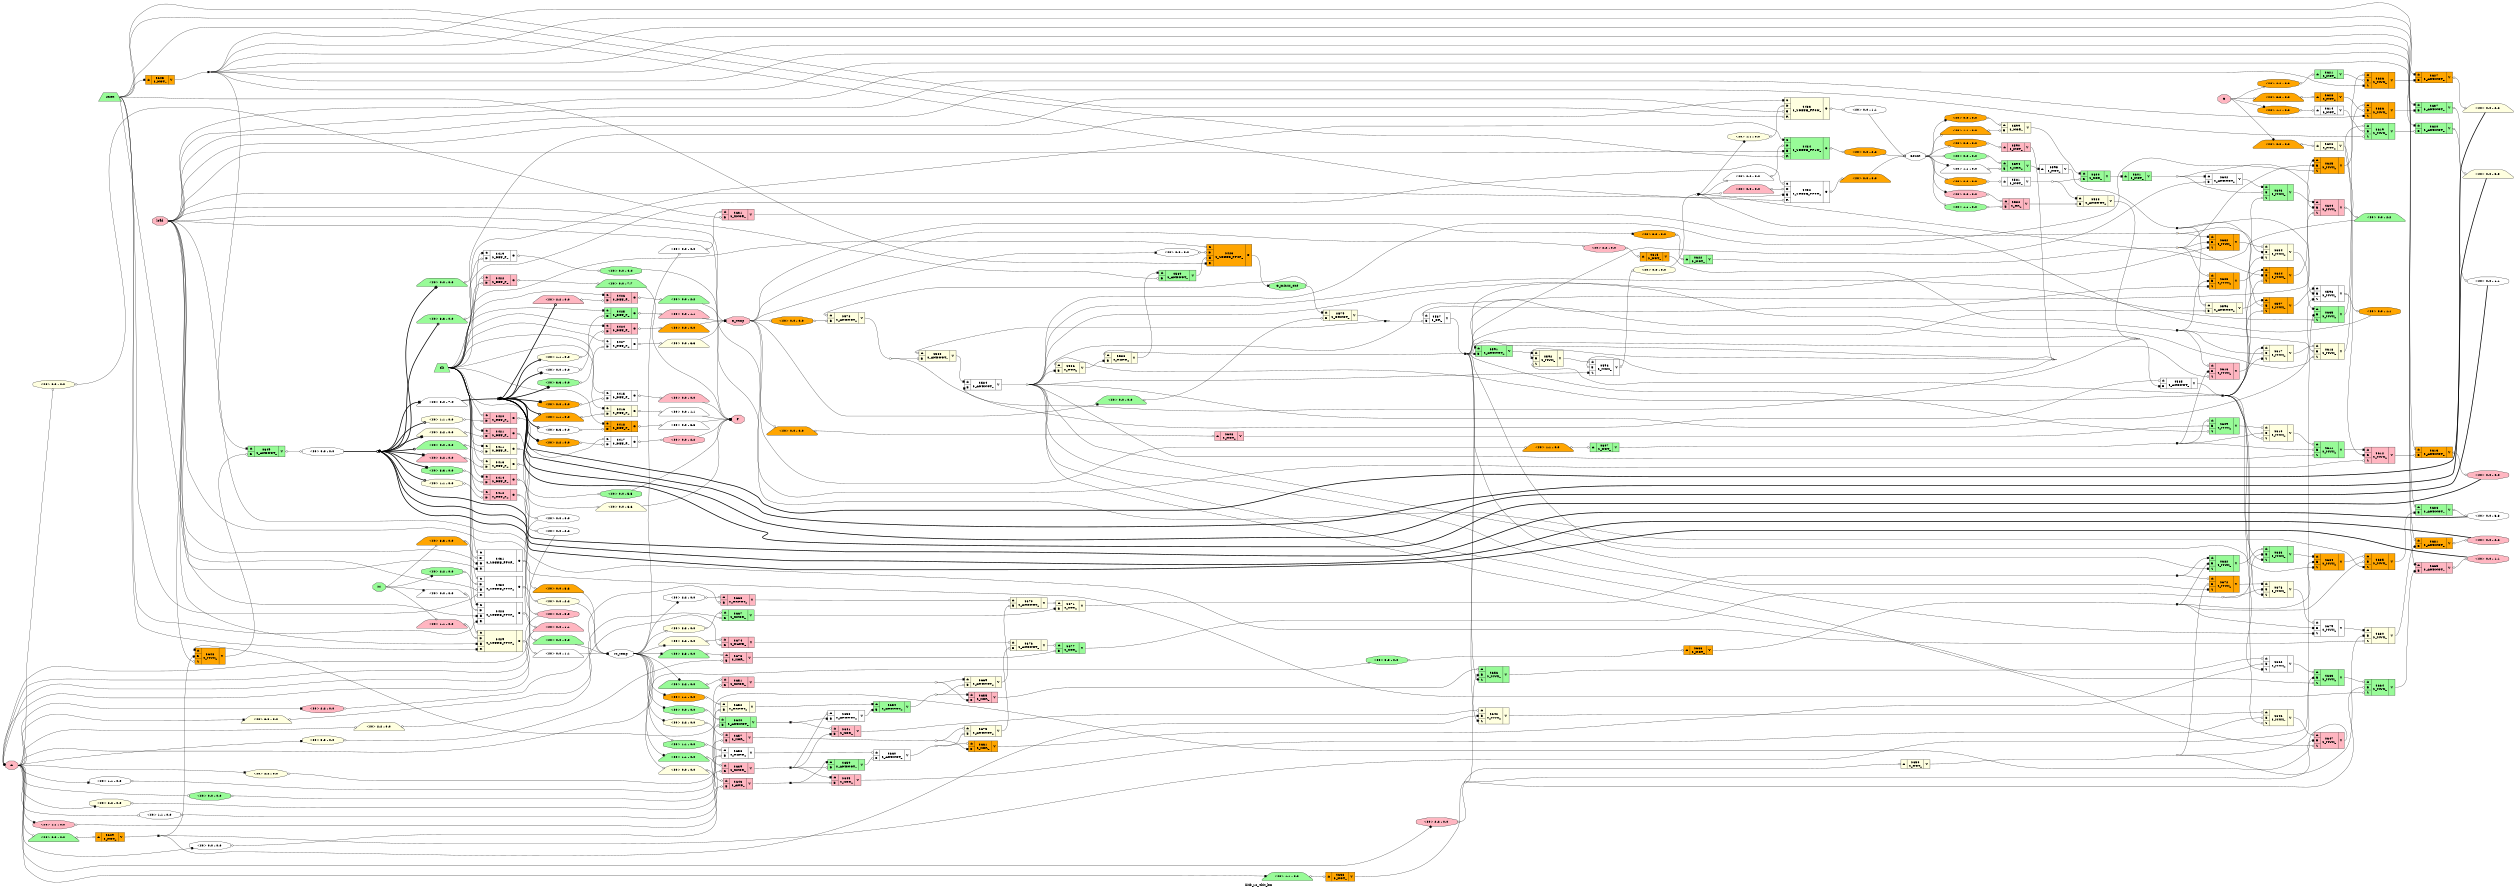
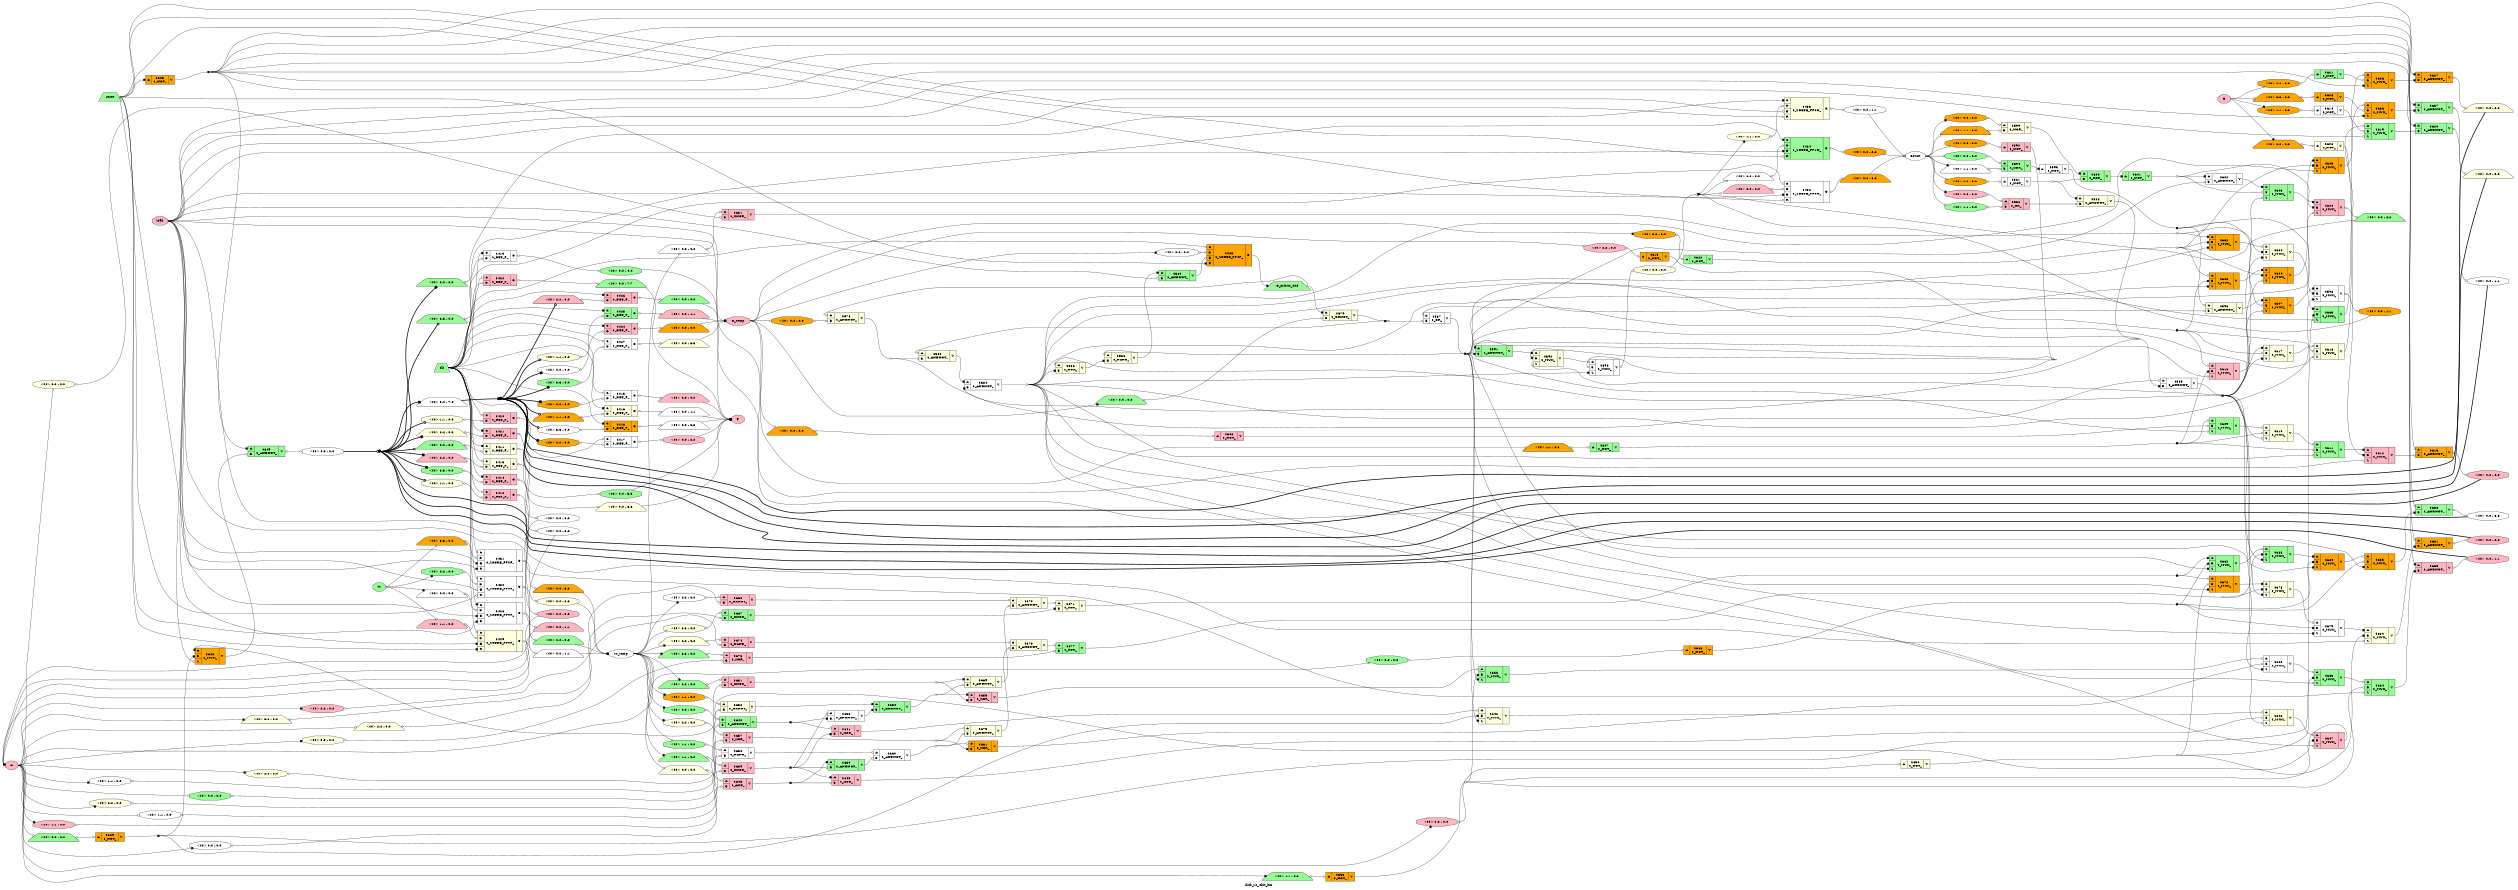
node "Q_minus_one": shape octagon -> trapezium
